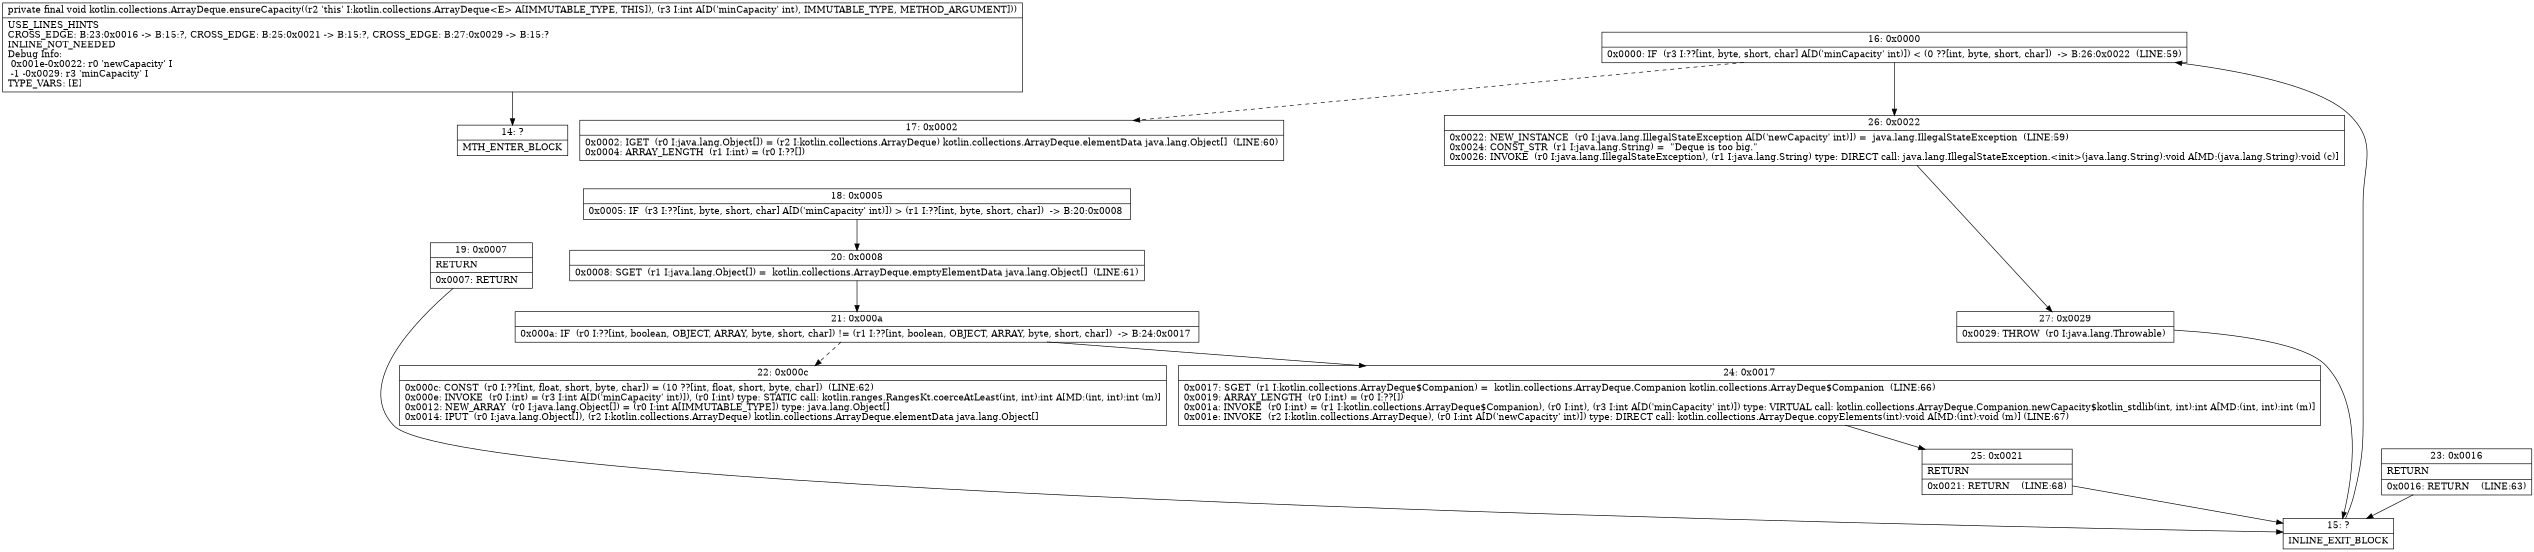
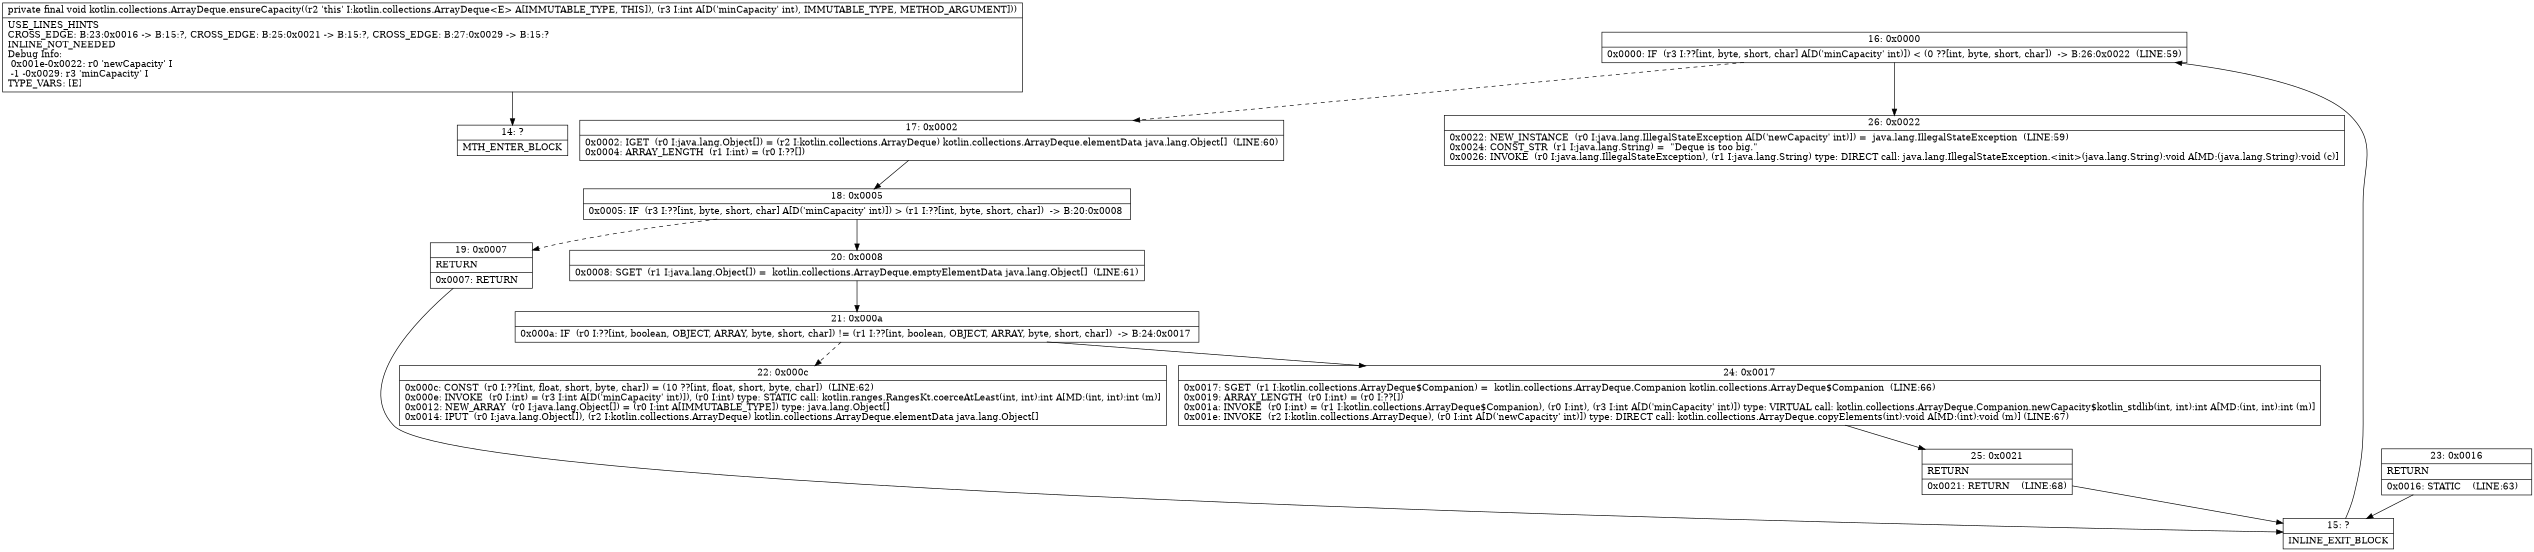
edge "17: 0x0002" -> "18: 0x0005": added
edge "18: 0x0005" -> "19: 0x0007": added
node "27: 0x0029": removed
node "23: 0x0016": text "0x0016: RETURN    (LINE:63)" -> "0x0016: STATIC    (LINE:63)"
